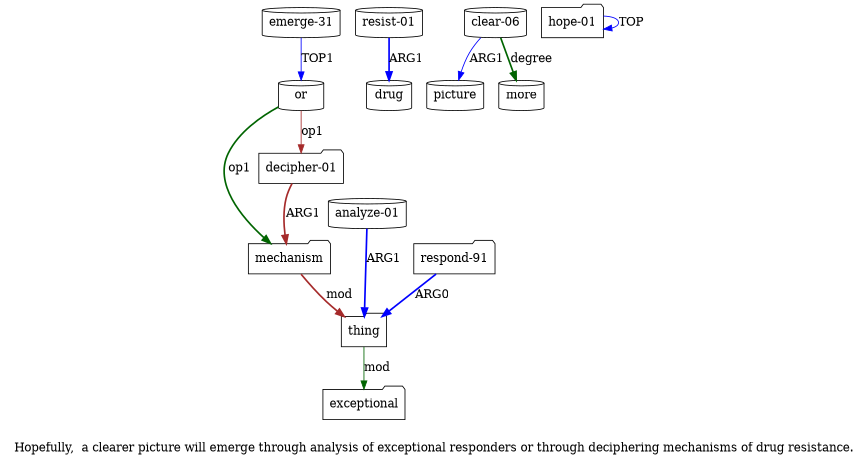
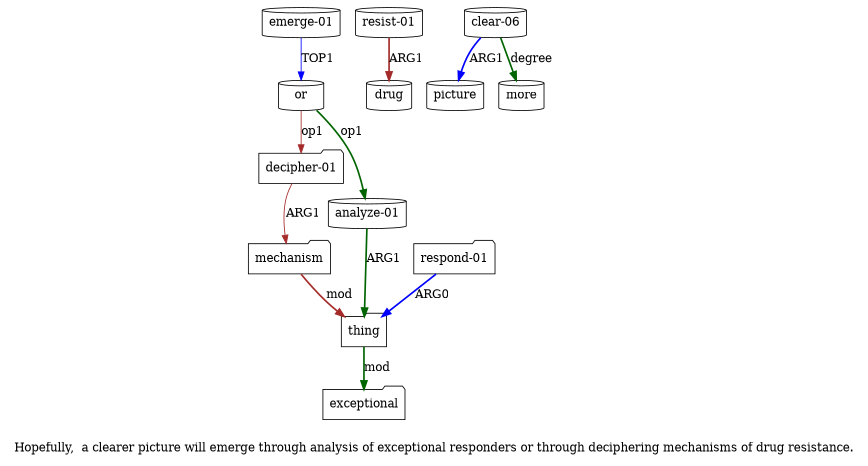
node "emerge-31": label "emerge-31" -> "emerge-01"
node "hope-01": removed
edge "clear-06" -> "picture": style solid -> bold
edge "resist-01" -> "drug": color blue -> brown
edge "or" -> "mechanism": now "or" -> "analyze-01"
edge "decipher-01" -> "mechanism": style bold -> solid
node "respond-91": label "respond-91" -> "respond-01"
edge "analyze-01" -> "thing": color blue -> darkgreen
edge "thing" -> "exceptional": style solid -> bold
